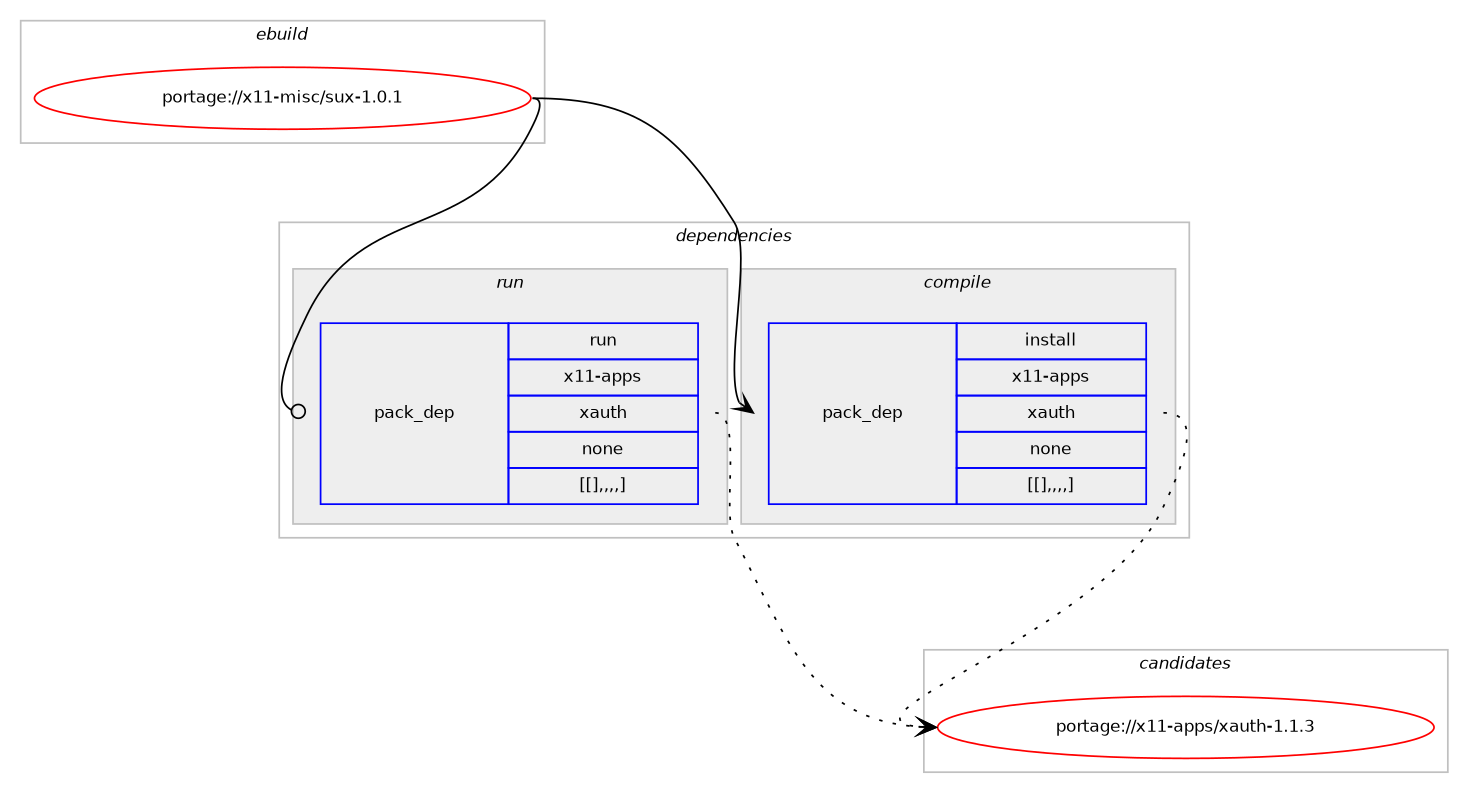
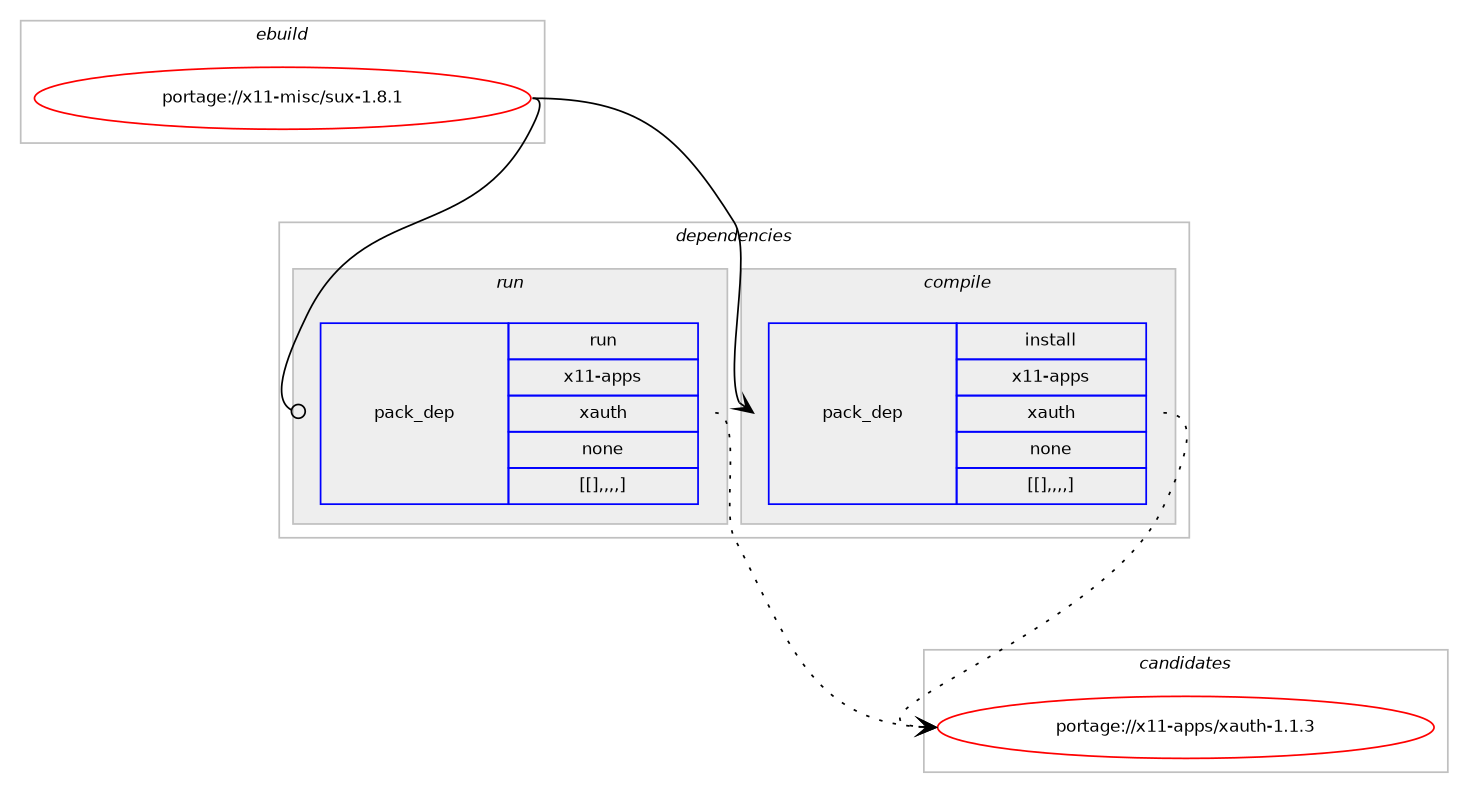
node "portage://x11-misc/sux-1.0.1": label "portage://x11-misc/sux-1.0.1" -> "portage://x11-misc/sux-1.8.1"
